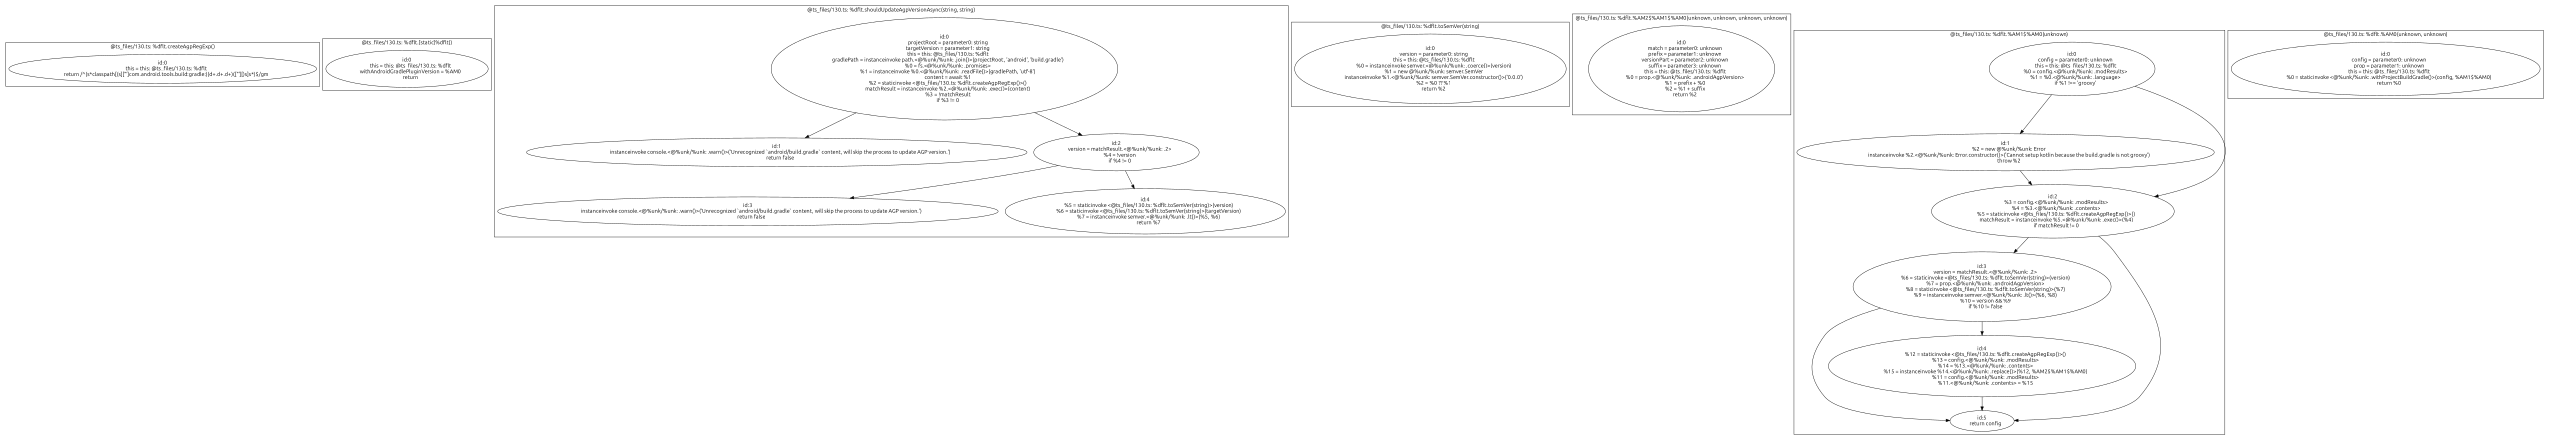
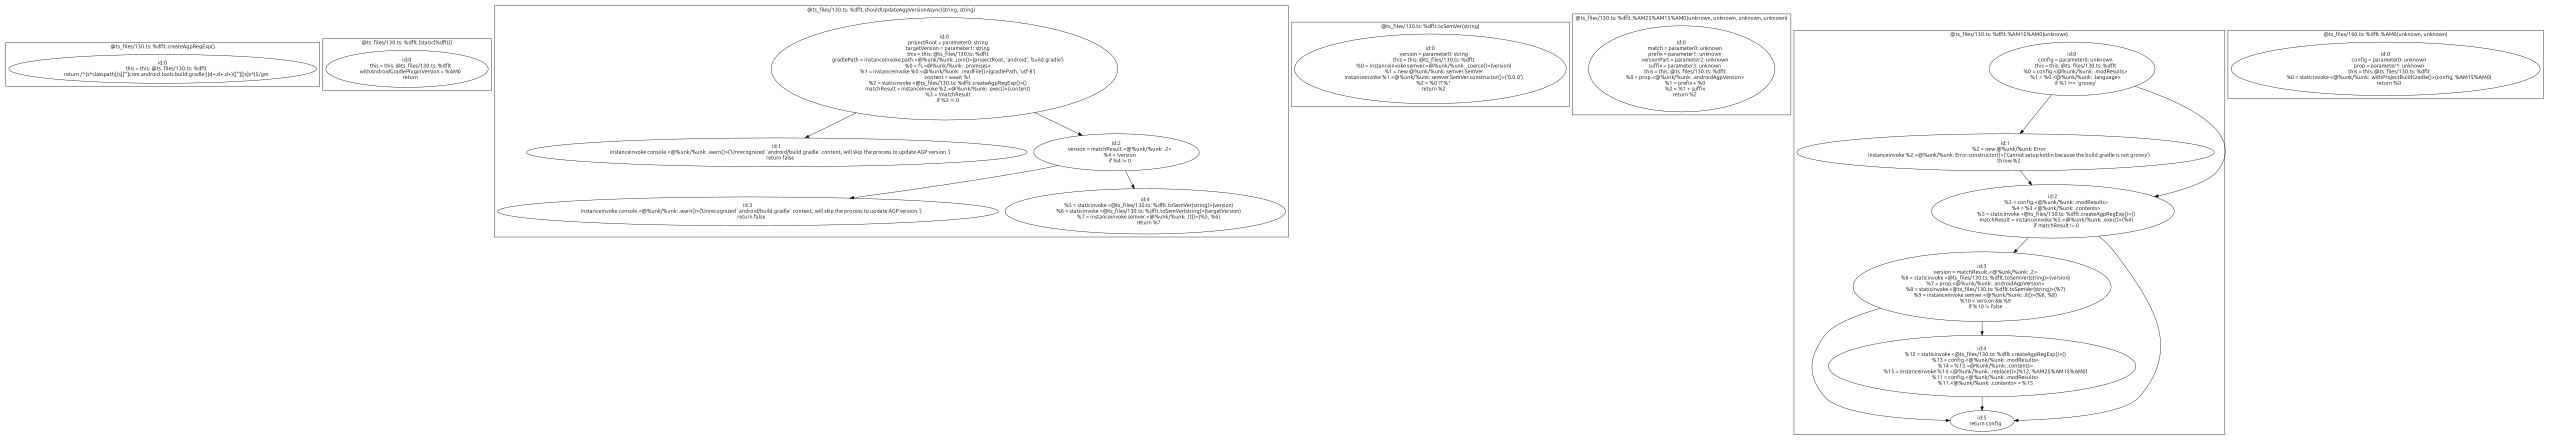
cluster "@ts_files/130.ts: %dflt.%AM0(unknown, unknown)": label "@ts_files/130.ts: %dflt.%AM0(unknown, unknown)" -> "@ts_files/160.ts: %dflt.%AM0(unknown, unknown)"
